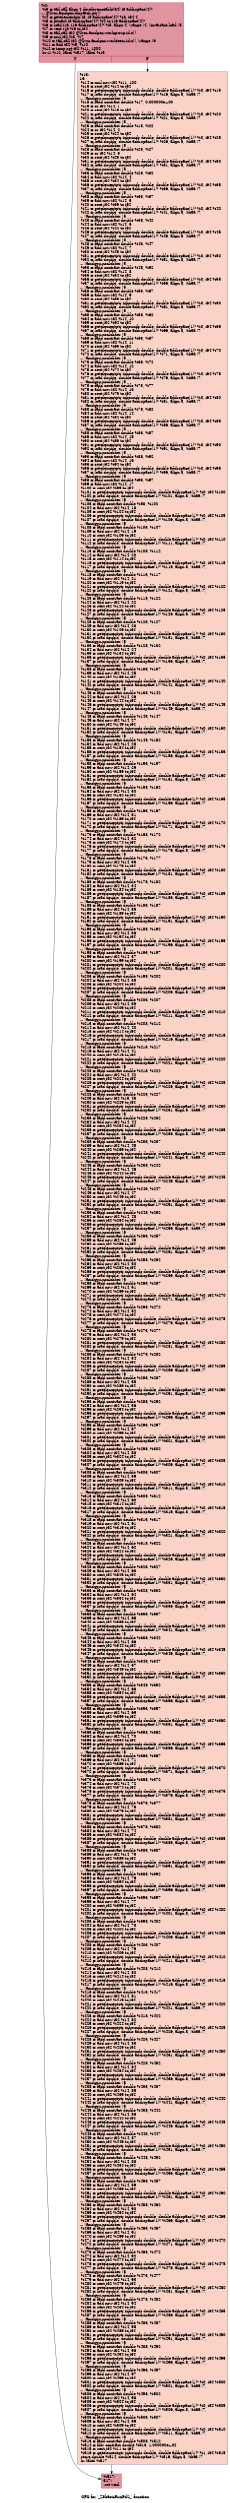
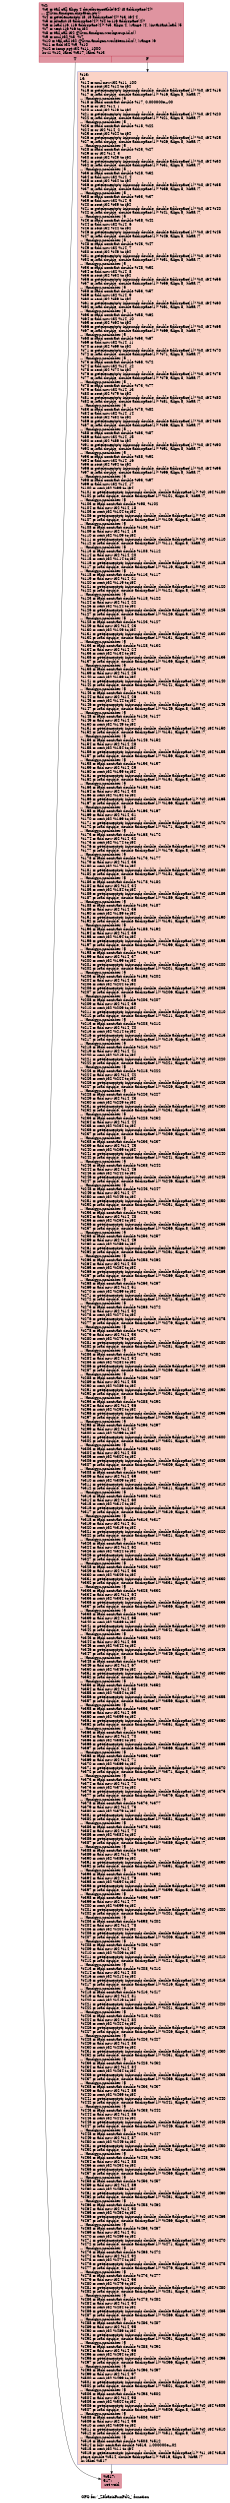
node "%13:": text "%229 = add nsw i32 %15, 43" -> "%229 = add nsw i32 %14, 43"
